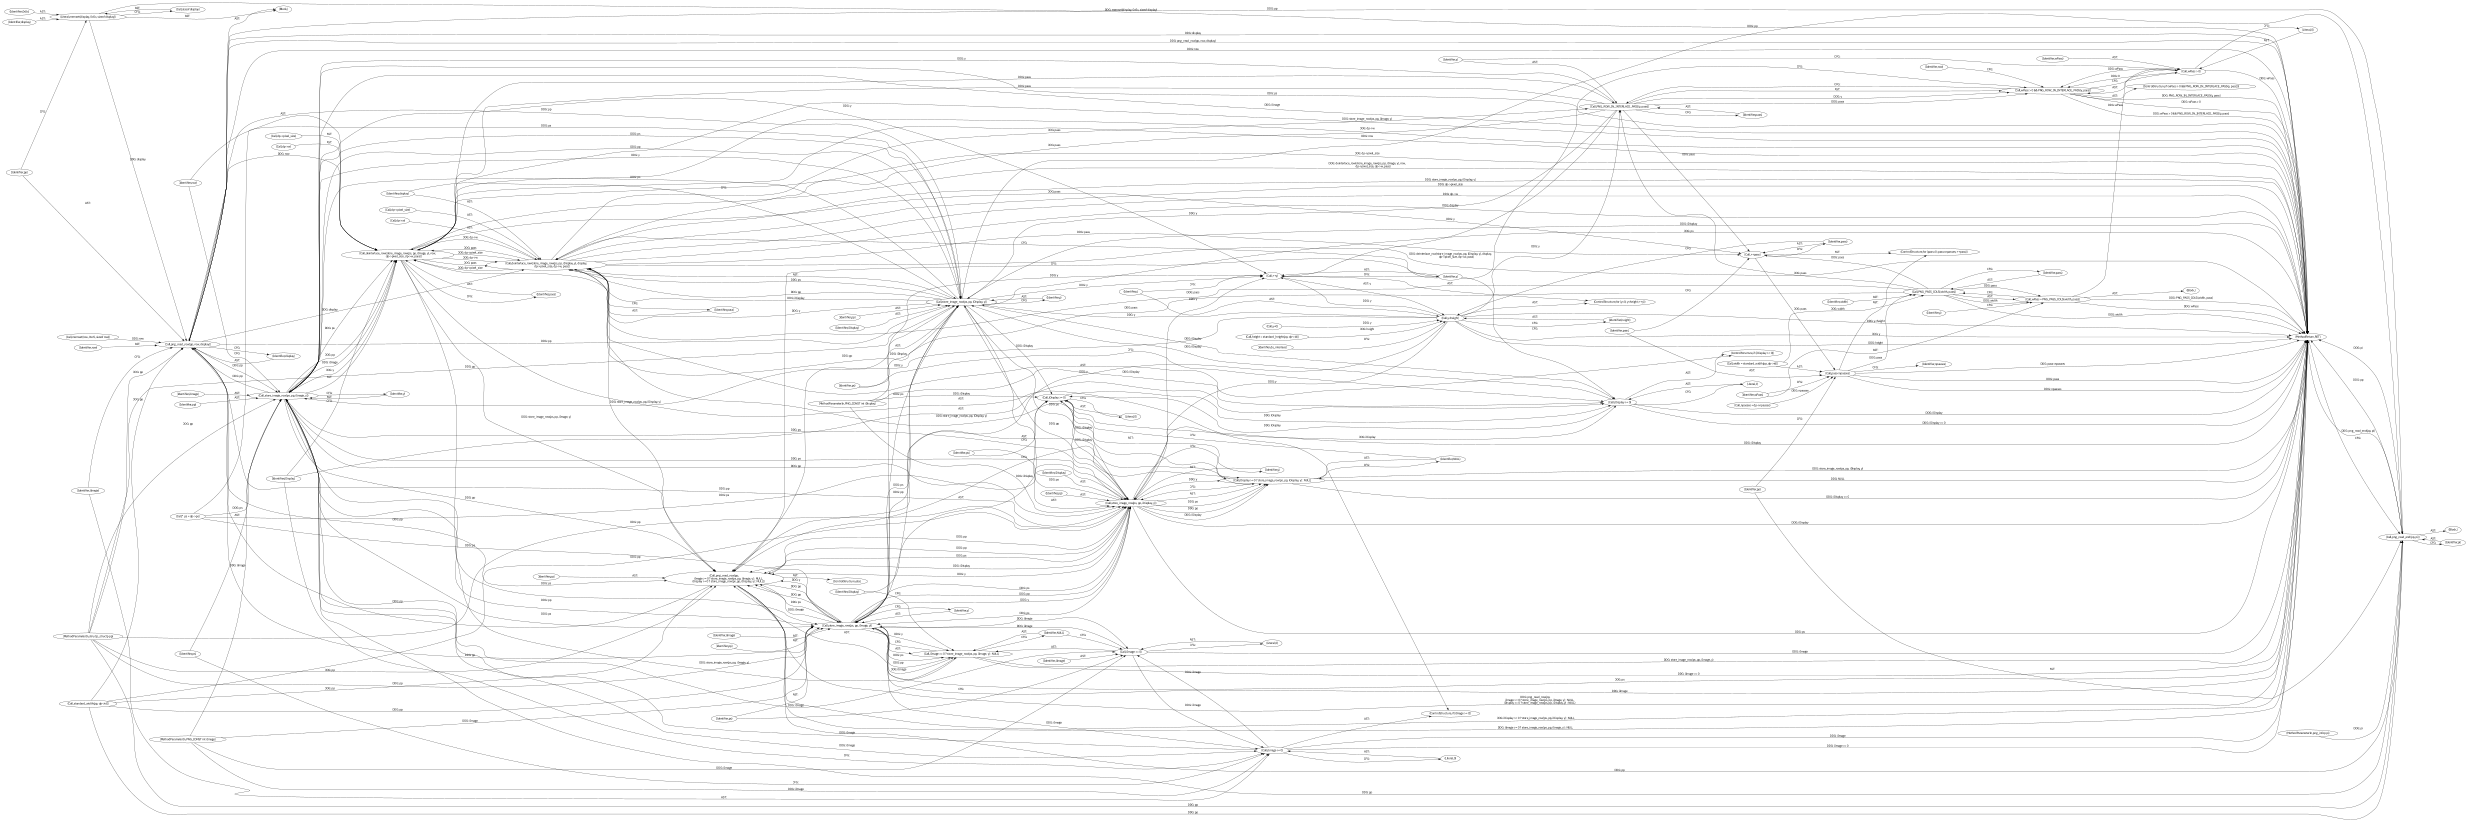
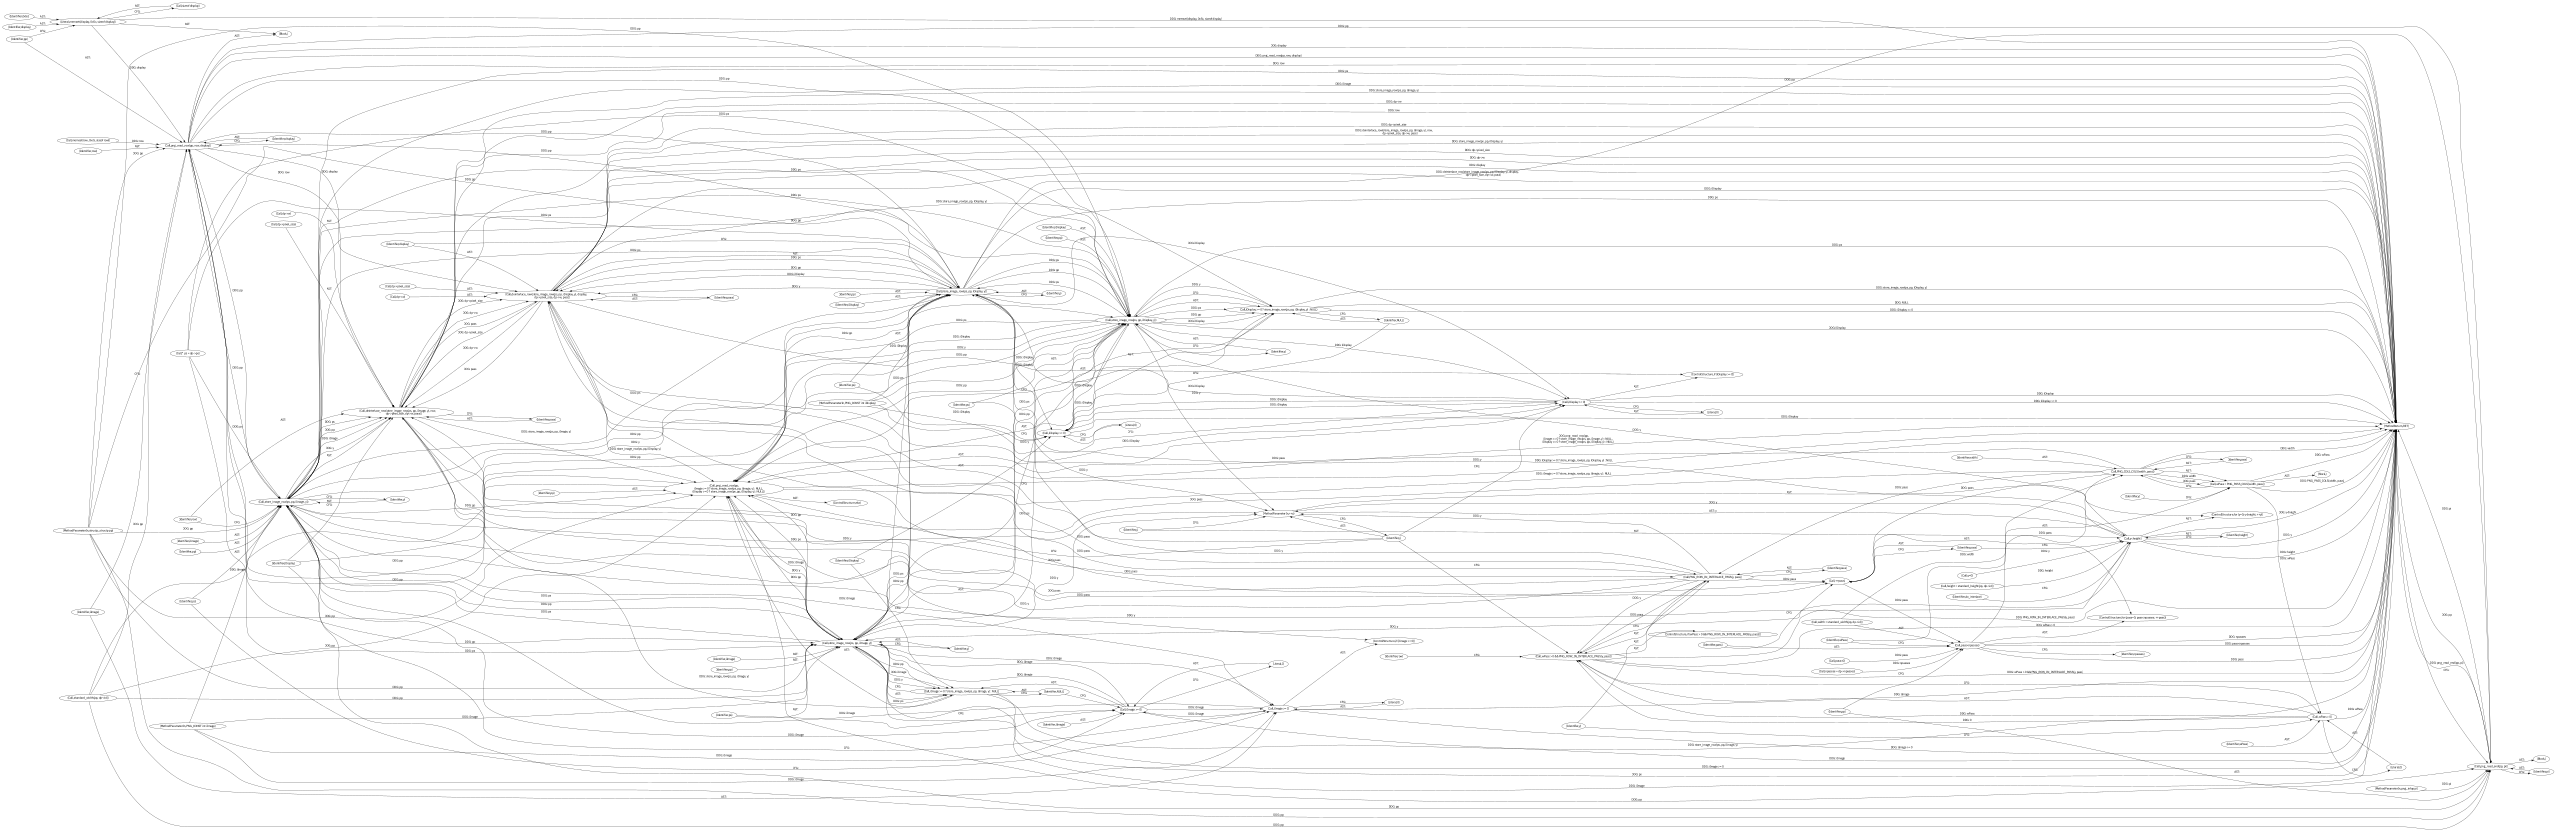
edge "(Call,y<height)" -> "(Call,PNG_ROW_IN_INTERLACE_PASS(y, pass))": removed, label "DDG: y"
node "(Call,++y)": label "(Call,++y)" -> "(MethodParameterIn,++y)"
node "(Call,PNG_PASS_COLS(width, pass))": label "(Call,PNG_PASS_COLS(width, pass))" -> "(Call,PNG_COLS_COLS(width, pass))"
node "(Call,pass=0)": added
